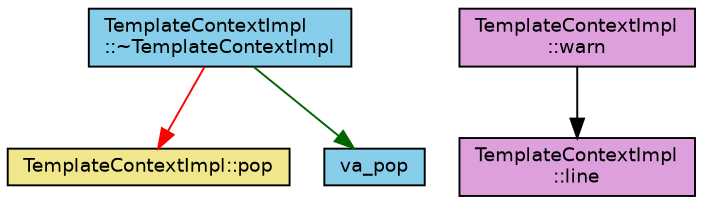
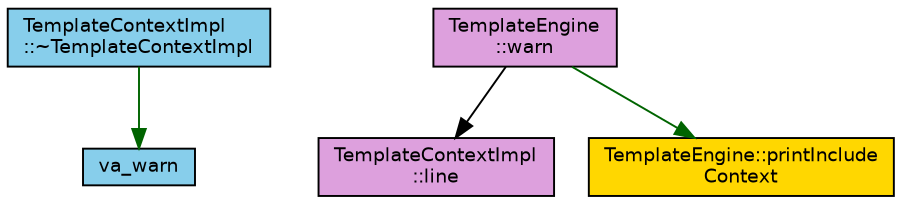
node "TemplateContextImpl ::warn": label "TemplateContextImpl ::warn" -> "TemplateEngine ::warn"
node "TemplateContextImpl::pop": removed
node "va_pop": label "va_pop" -> "va_warn"
node "TemplateEngine::printInclude Context": added
